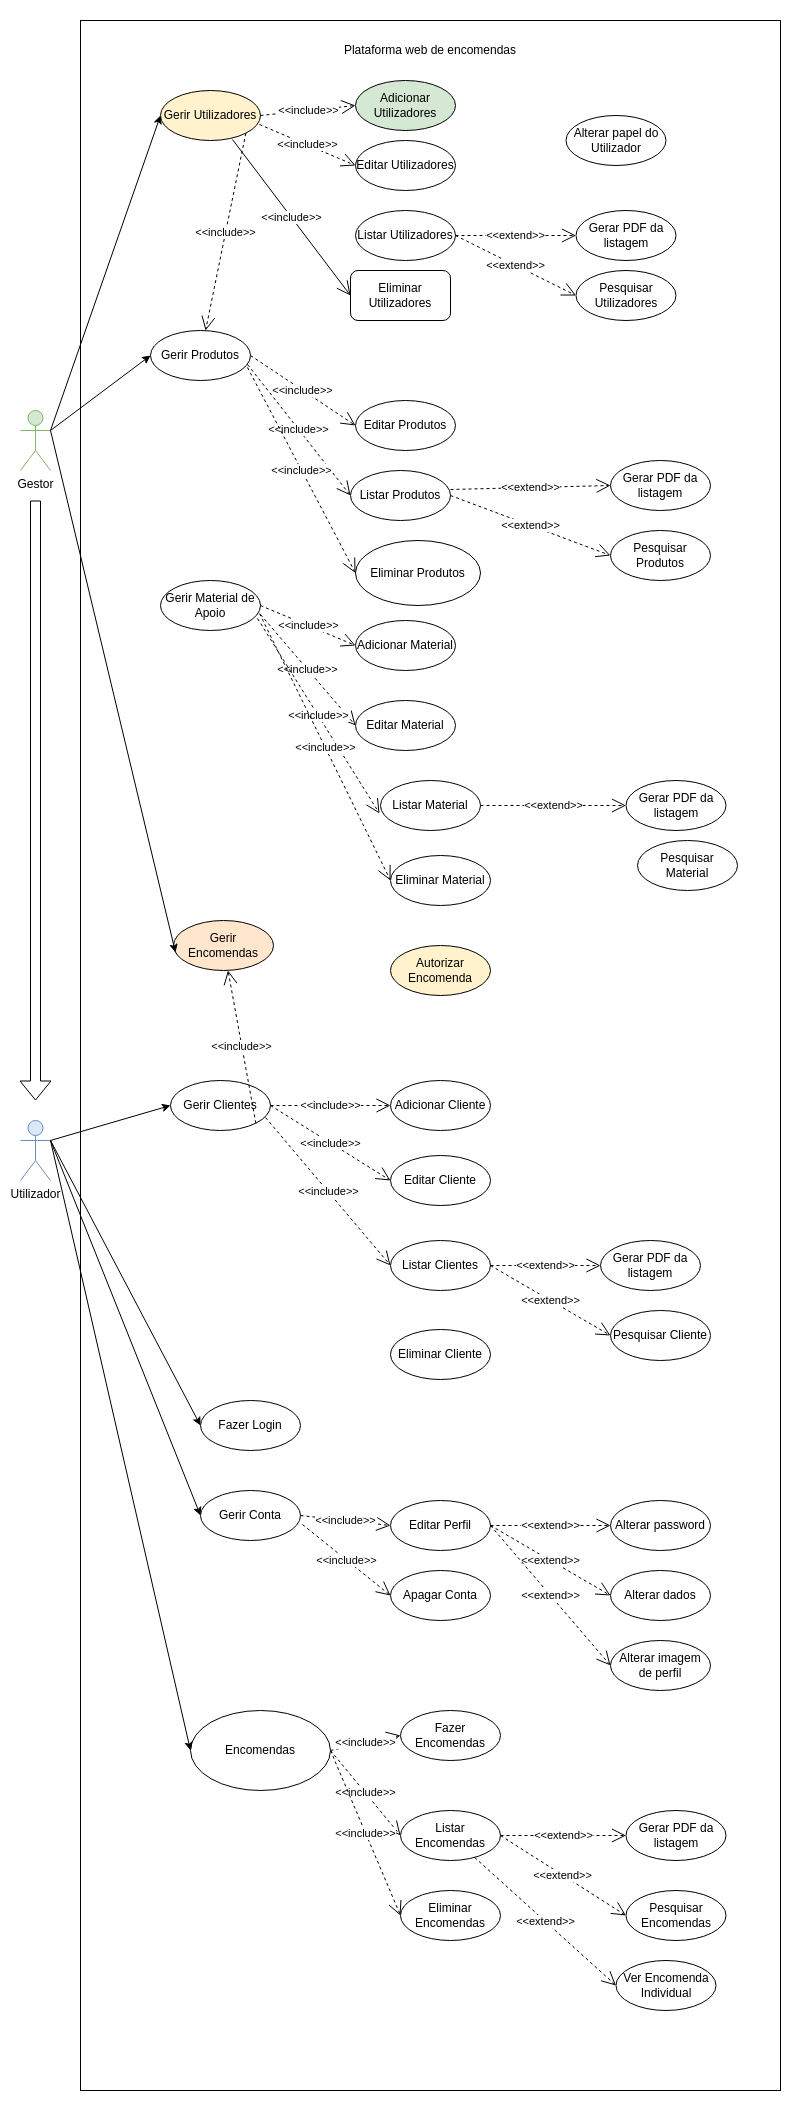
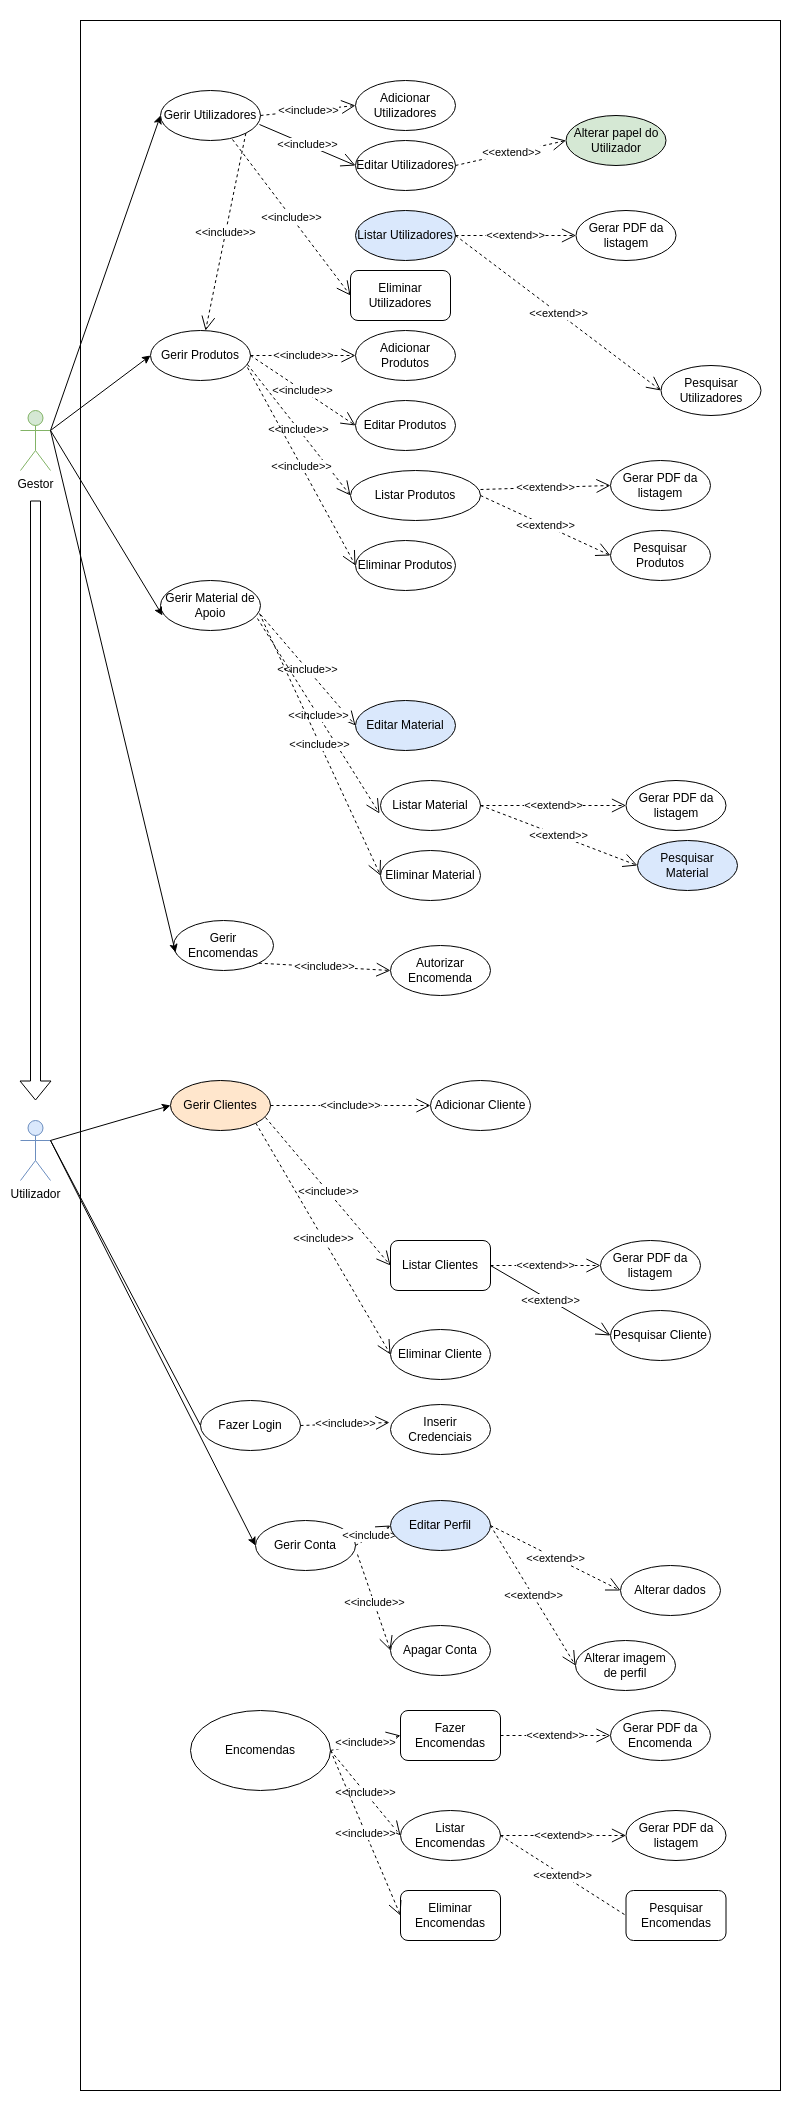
node "Plataforma web de encomendas": removed
node "Adicionar Utilizadores": fillcolor #d5e8d4 -> #ffffff
node "Gerir Utilizadores": fillcolor #fff2cc -> #ffffff
edge "Gerir Utilizadores" -> "Editar Utilizadores": style dashed -> solid
node "Alterar papel do Utilizador": fillcolor #ffffff -> #d5e8d4
edge "Editar Utilizadores" -> "Alterar papel do Utilizador": added, label "<<extend>>"
edge "Gerir Utilizadores" -> "Eliminar Utilizadores": style solid -> dashed
node "Listar Utilizadores": fillcolor #ffffff -> #dae8fc
node "Pesquisar Utilizadores": moved (626, 296) -> (711, 391)
edge "Gerir Produtos" -> "Adicionar Produtos": added, label "<<include>>"
node "Adicionar Produtos": added
node "Listar Produtos": size 100x50 -> 130x50
edge "Gestor" -> "Gerir Material de Apoio": added
node "Eliminar Produtos": size 125x65 -> 100x50
edge "Gerir Material de Apoio" -> "Adicionar Material": removed, label "<<include>>"
node "Adicionar Material": removed
node "Editar Material": fillcolor #ffffff -> #dae8fc
edge "Listar Material" -> "Pesquisar Material": added, label "<<extend>>"
node "Pesquisar Material": fillcolor #ffffff -> #dae8fc
node "Eliminar Material": moved (441, 881) -> (431, 876)
node "Gerir Encomendas": fillcolor #ffe6cc -> #ffffff
edge "Gerir Encomendas" -> "Autorizar Encomenda": added, label "<<include>>"
node "Autorizar Encomenda": fillcolor #fff2cc -> #ffffff
edge "Gerir Clientes" -> "Gerir Encomendas": now "Gerir Clientes" -> "Eliminar Cliente"
node "Gerir Clientes": fillcolor #ffffff -> #ffe6cc
node "Adicionar Cliente": moved (441, 1106) -> (481, 1106)
edge "Gerir Clientes" -> "Editar Cliente": removed, label "<<include>>"
node "Editar Cliente": removed
node "Listar Clientes": shape ellipse -> rounded rectangle
edge "Listar Clientes" -> "Pesquisar Cliente": style dashed -> solid
edge "Utilizador" -> "Fazer Login": arrowhead classic -> none
edge "Fazer Login" -> "Inserir Credenciais": added, label "<<include>>"
node "Inserir Credenciais": added
edge "Utilizador" -> "Encomendas": removed
node "Gerir Conta": moved (251, 1516) -> (306, 1546)
node "Editar Perfil": fillcolor #ffffff -> #dae8fc
edge "Editar Perfil" -> "Alterar password": removed, label "<<extend>>"
node "Alterar password": removed
node "Apagar Conta": moved (441, 1596) -> (441, 1651)
node "Alterar dados": moved (661, 1596) -> (671, 1591)
node "Alterar imagem de perfil": moved (661, 1666) -> (626, 1666)
node "Fazer Encomendas": shape ellipse -> rounded rectangle
edge "Fazer Encomendas" -> "Gerar PDF da Encomenda": added, label "<<extend>>"
node "Gerar PDF da Encomenda": added
edge "Listar Encomendas" -> "Pesquisar Encomendas": arrowhead open -> none
node "Eliminar Encomendas": shape ellipse -> rounded rectangle
node "Pesquisar Encomendas": shape ellipse -> rounded rectangle
edge "Listar Encomendas" -> "Ver Encomenda Individual": removed, label "<<extend>>"
node "Ver Encomenda Individual": removed
